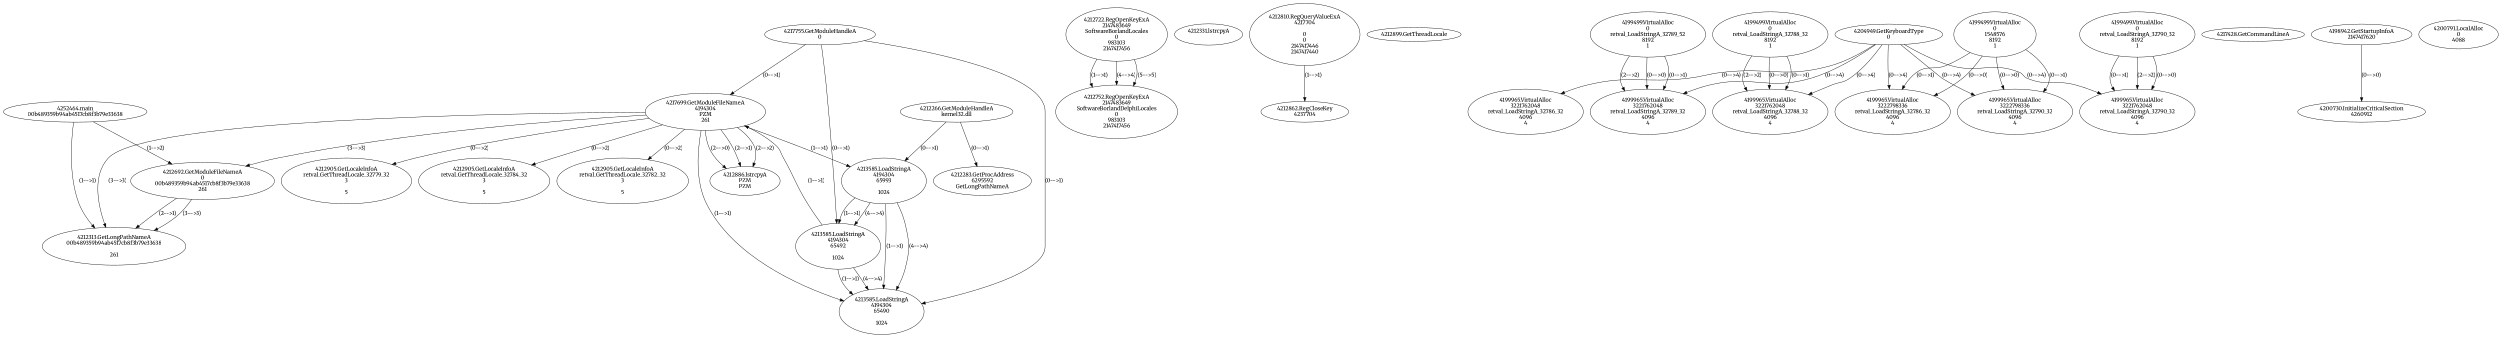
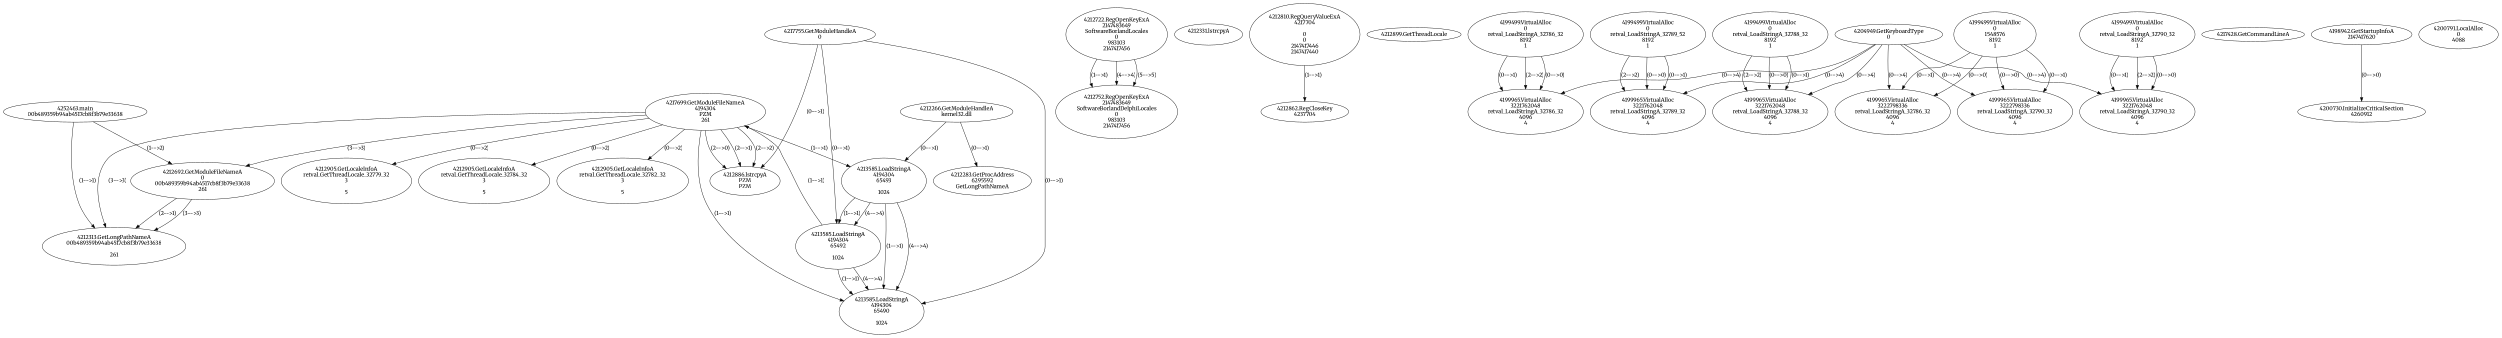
node "4199499.VirtualAlloc 0 retval_LoadStringA_32786_32 8192 1": added
edge "4217755.GetModuleHandleA 0" -> "4217699.GetModuleFileNameA 4194304 PZM 261": now "4217755.GetModuleHandleA 0" -> "4212886.lstrcpyA PZM PZM"
node "4252464.main 00b489359b94ab4517cb8f3b79e33638": label "4252464.main 00b489359b94ab4517cb8f3b79e33638" -> "4252463.main 00b489359b94ab4517cb8f3b79e33638"
node "4213585.LoadStringA 4194304 65993 1024": label "4213585.LoadStringA 4194304 65993 1024" -> "4213585.LoadStringA 4194304 65493 1024"
